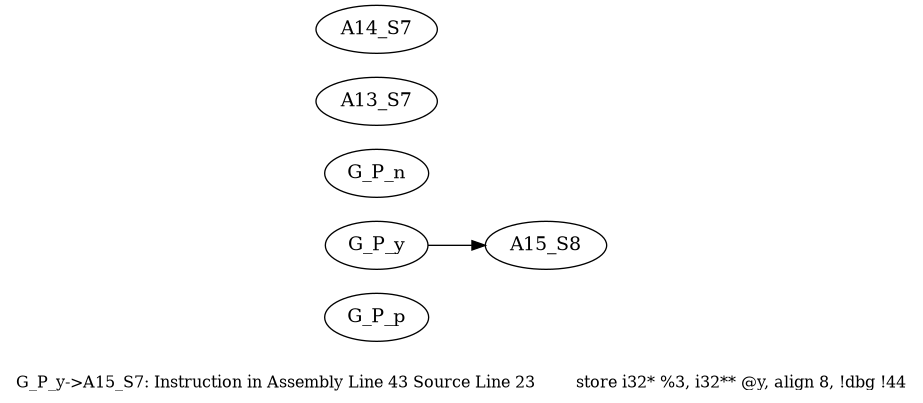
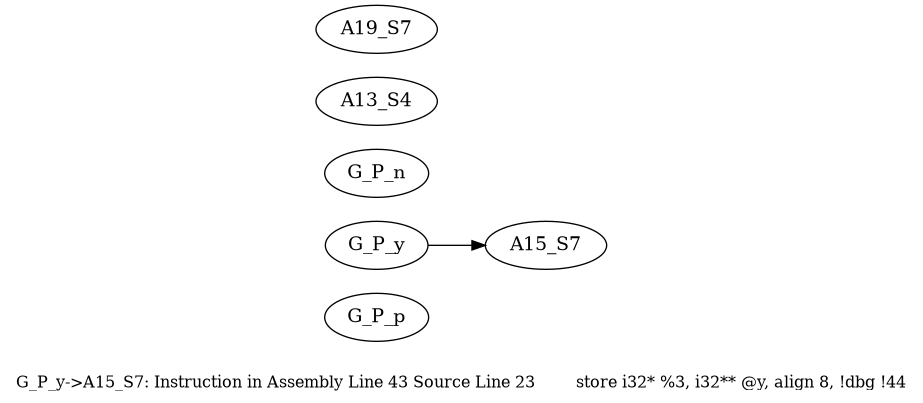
node "A14_S7": label "A14_S7" -> "A19_S7"
node "A13_S7": label "A13_S7" -> "A13_S4"
node "A15_S8": label "A15_S8" -> "A15_S7"
